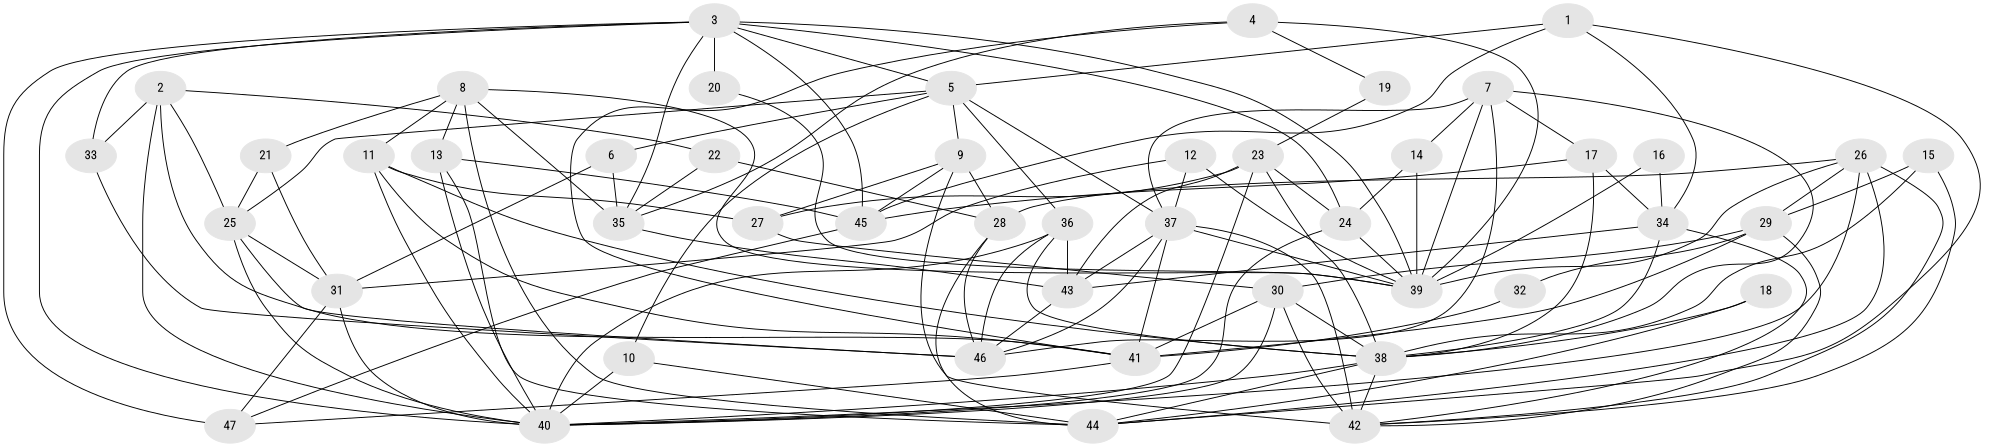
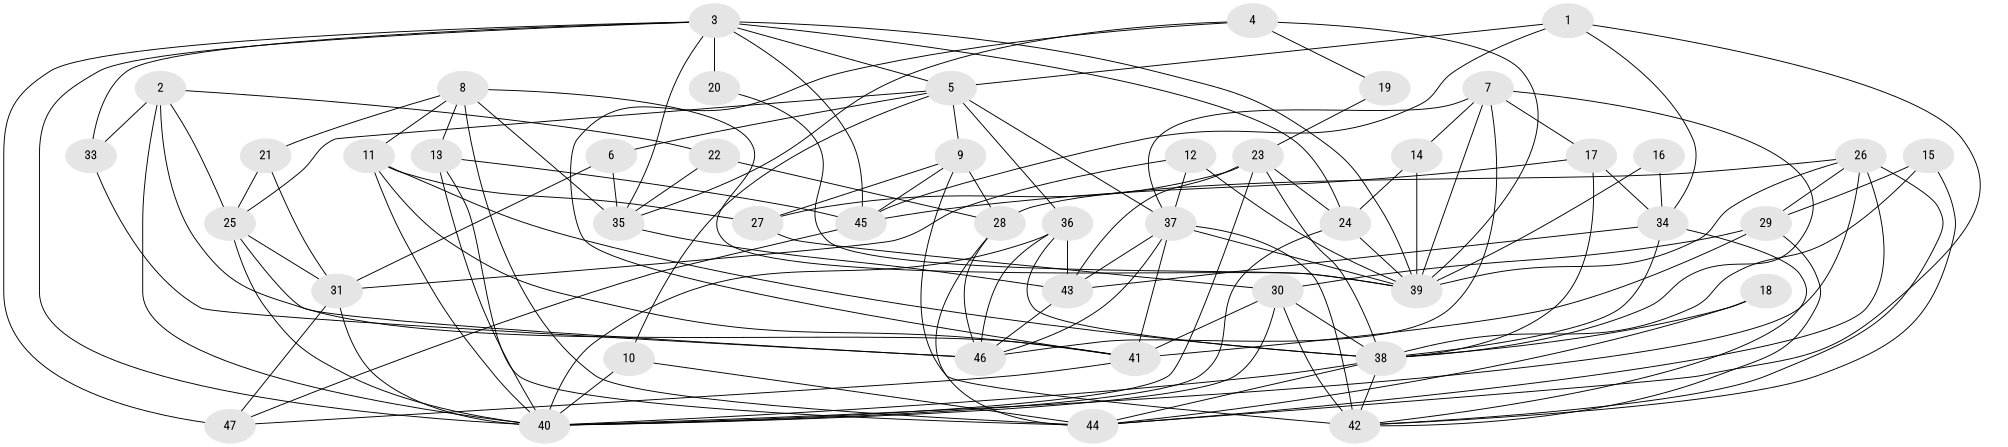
node "32": removed
